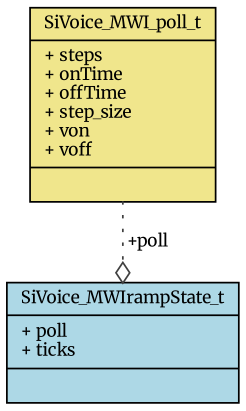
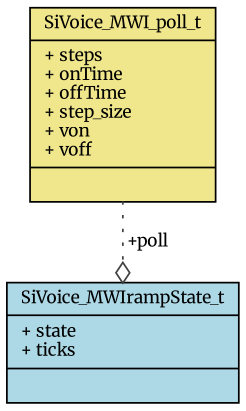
node "SiVoice_MWIrampState_t": text "+ poll" -> "+ state"
